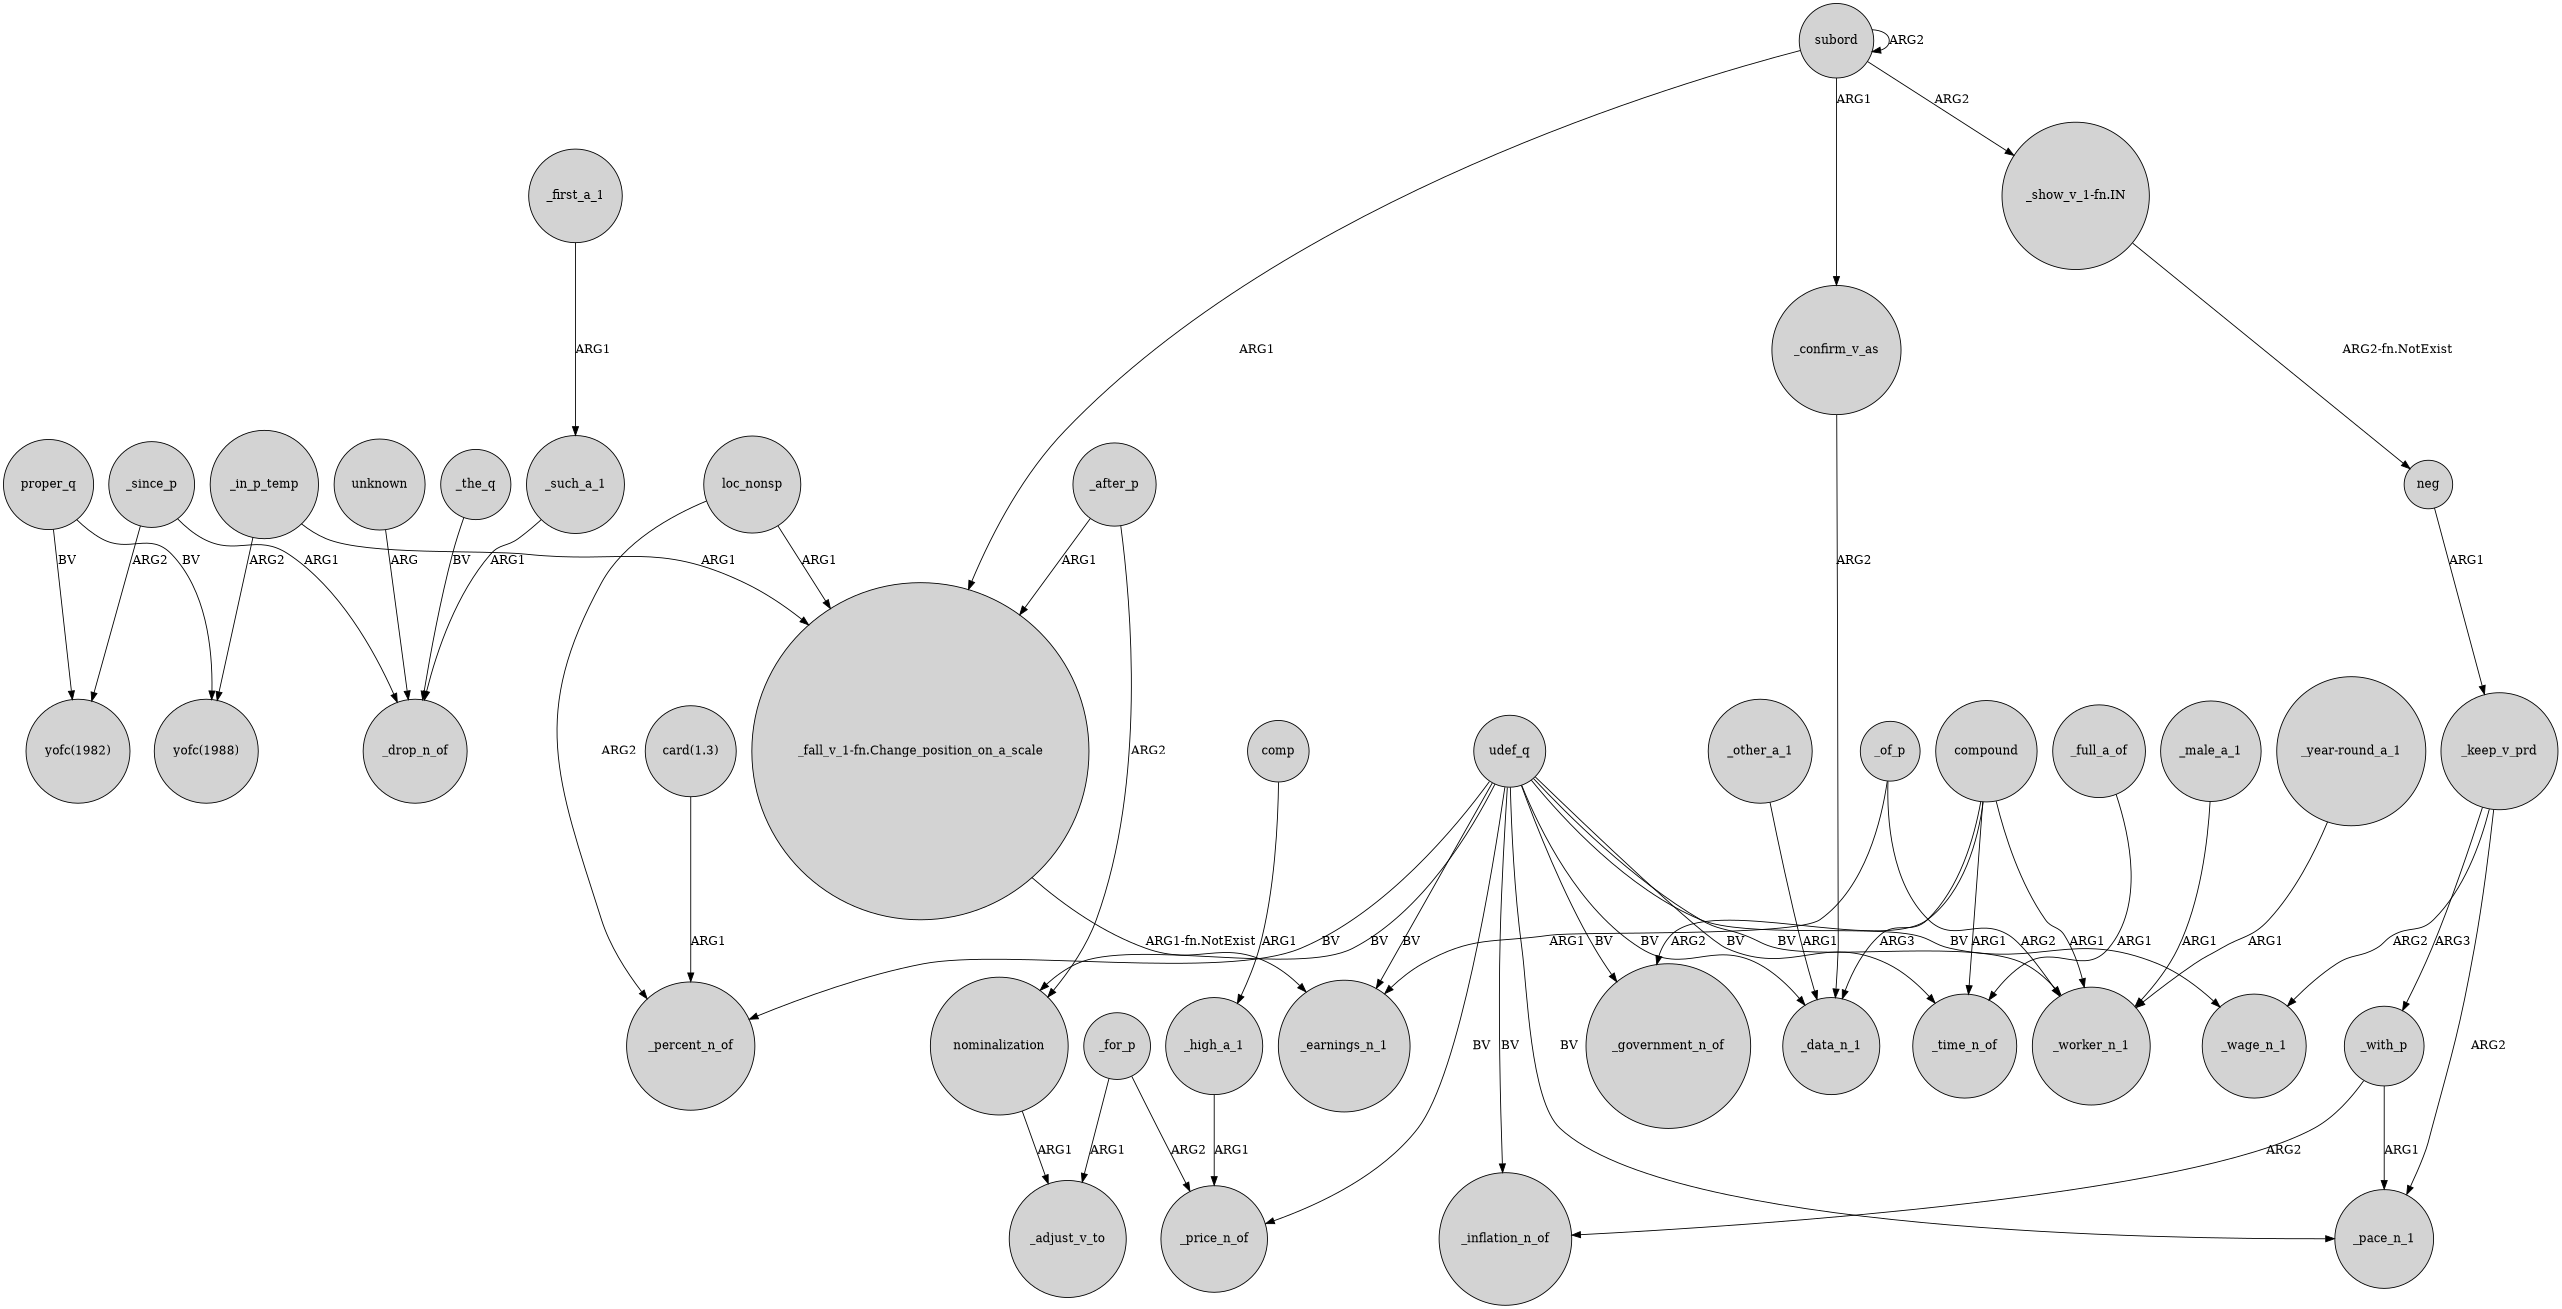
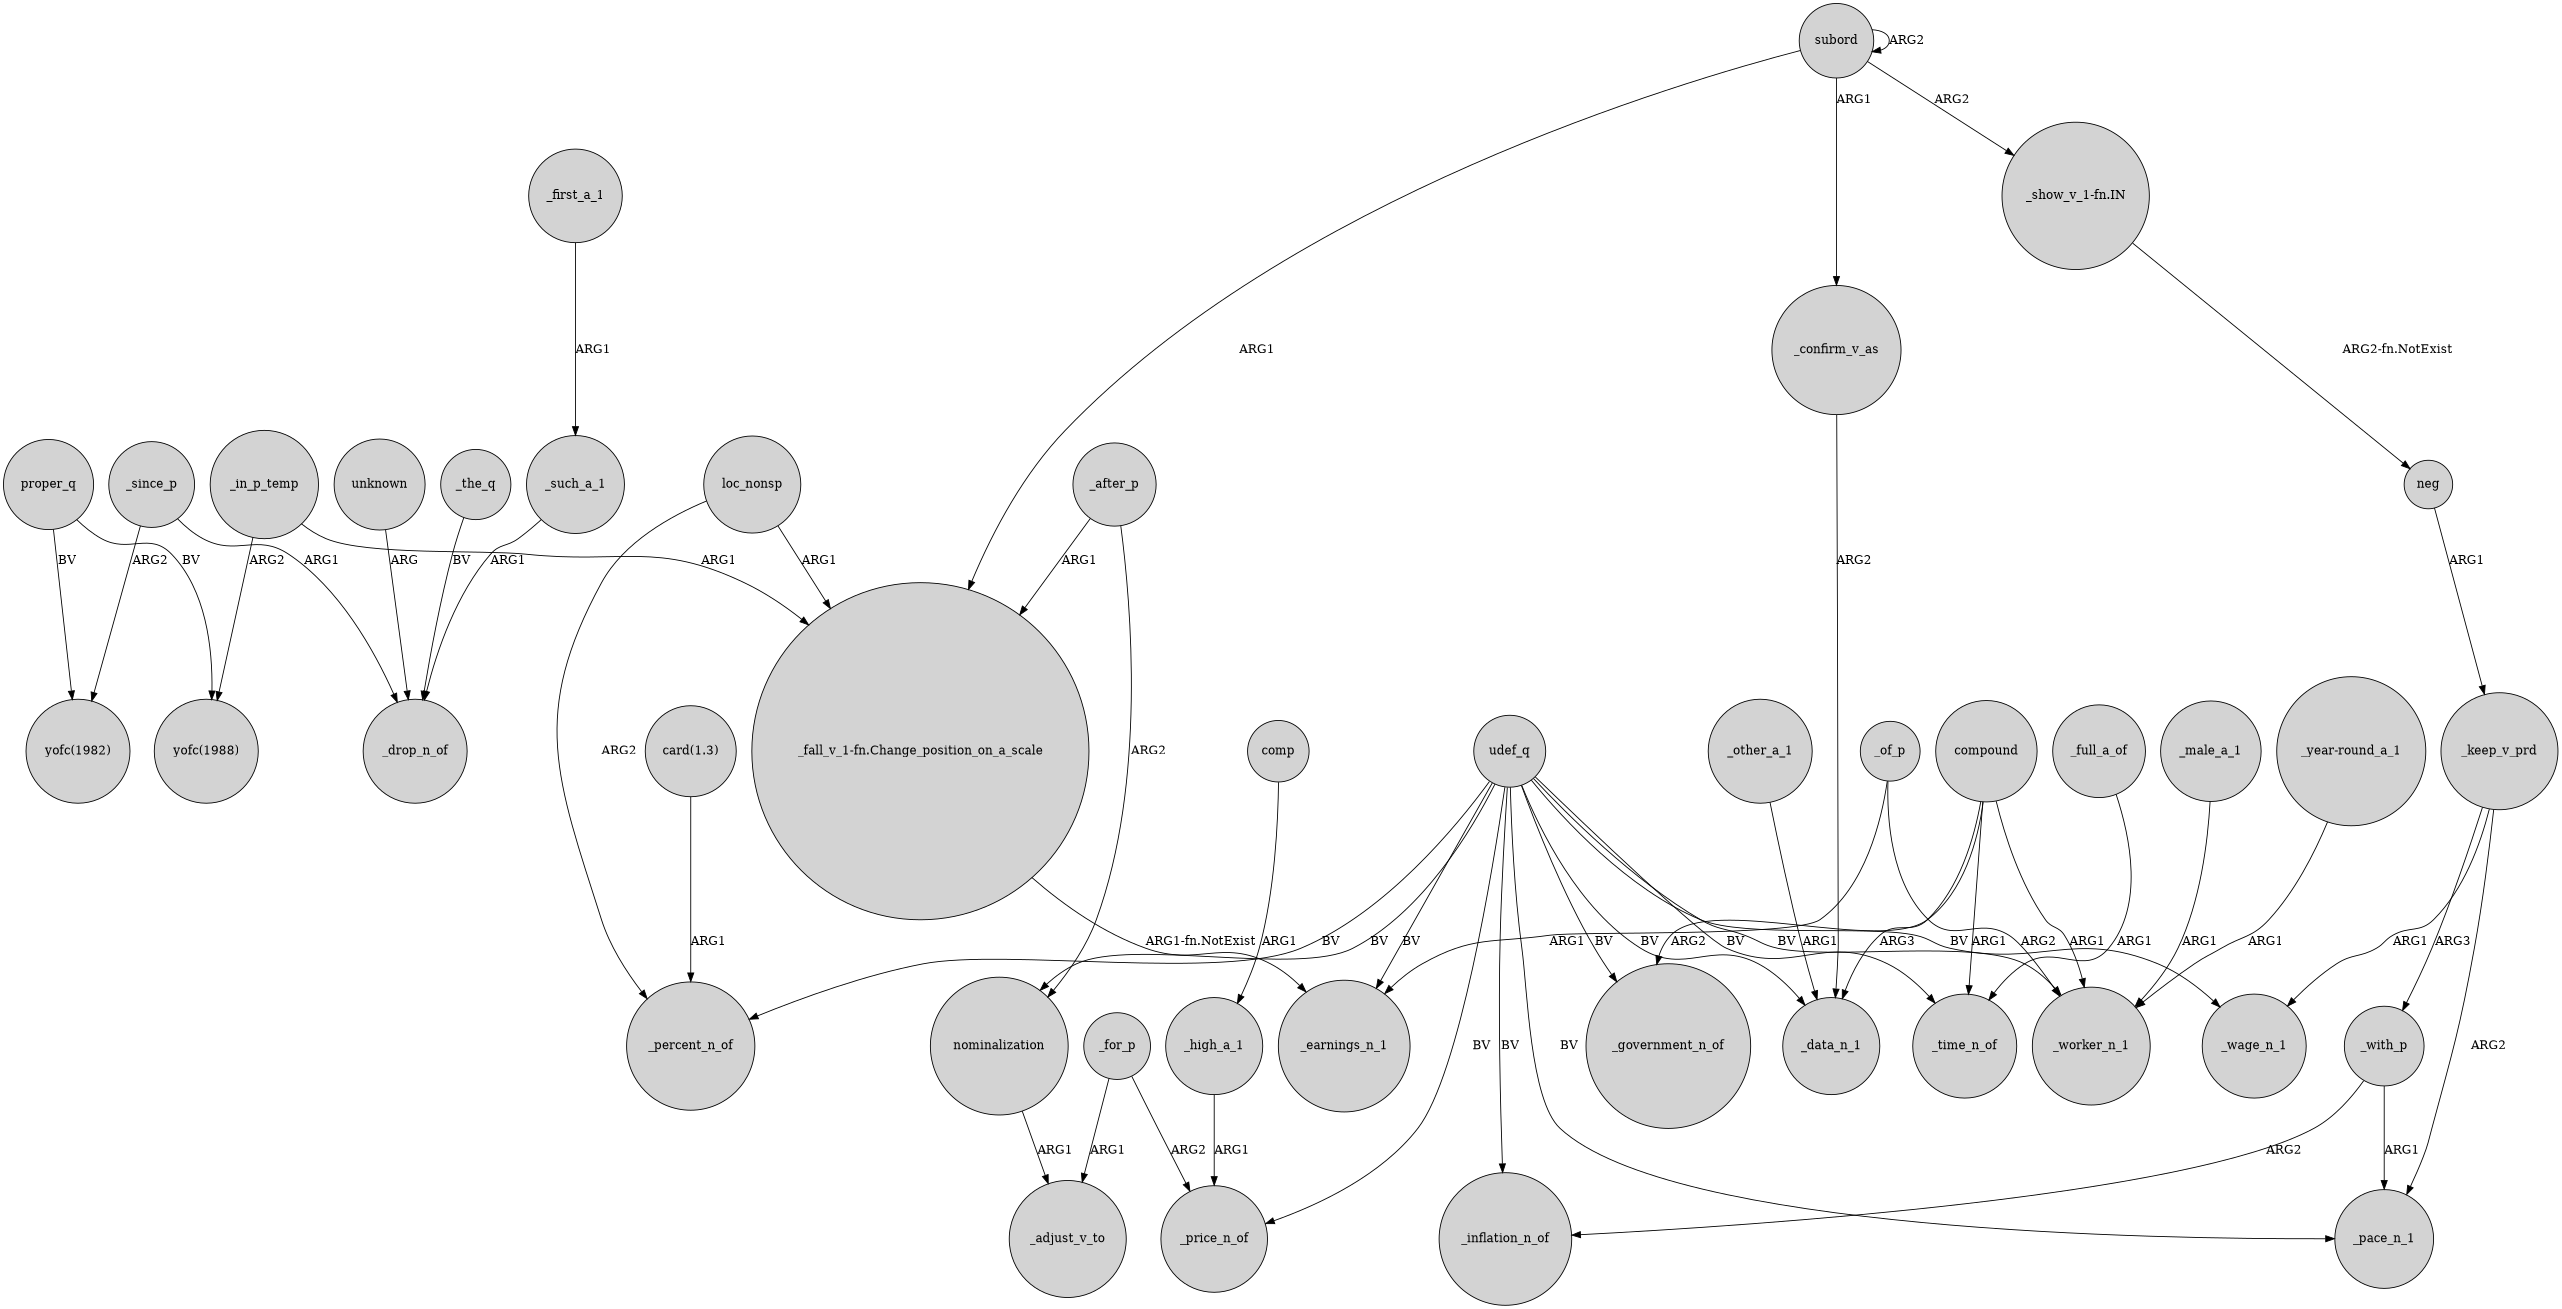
edge "_keep_v_prd" -> "_wage_n_1": label "ARG2" -> "ARG1"
